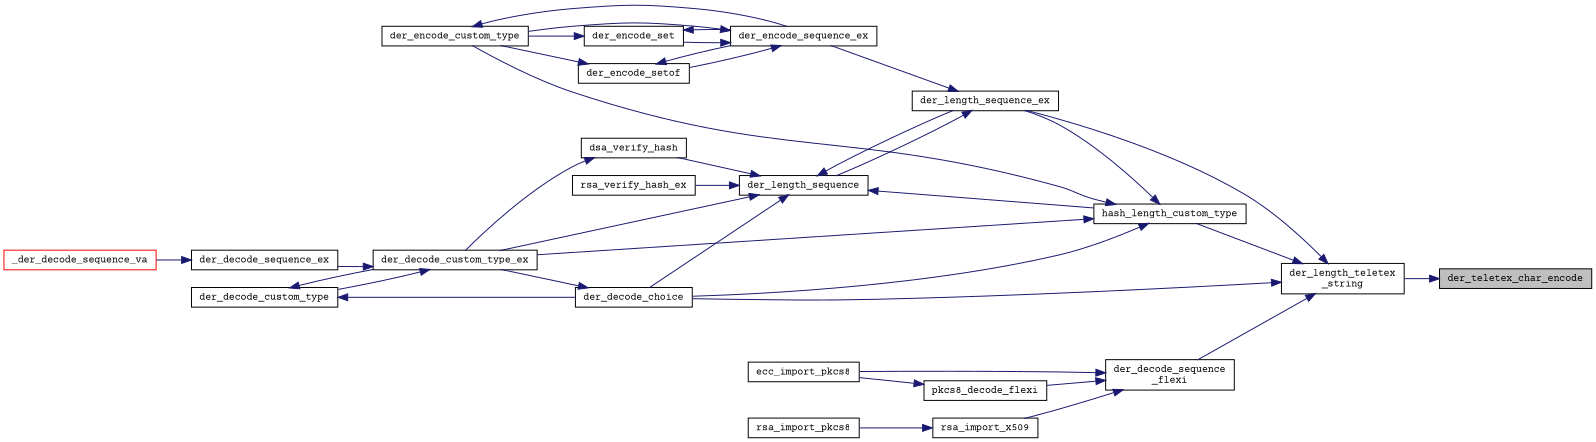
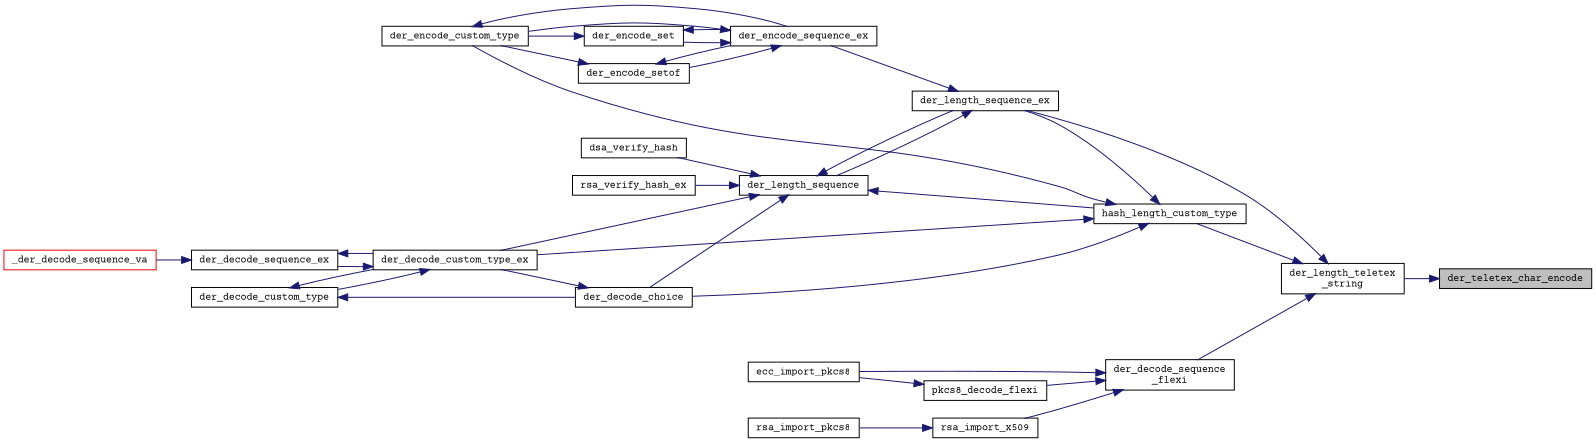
edge "der_decode_custom_type_ex" -> "dsa_verify_hash": now "der_decode_custom_type_ex" -> "der_decode_sequence_ex"
edge "der_decode_choice" -> "der_length_teletex _string": removed
